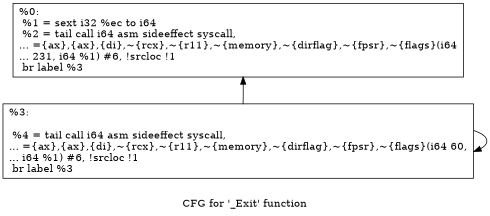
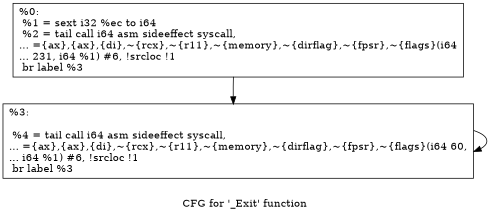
edge "%3:" -> "%0:": reversed
